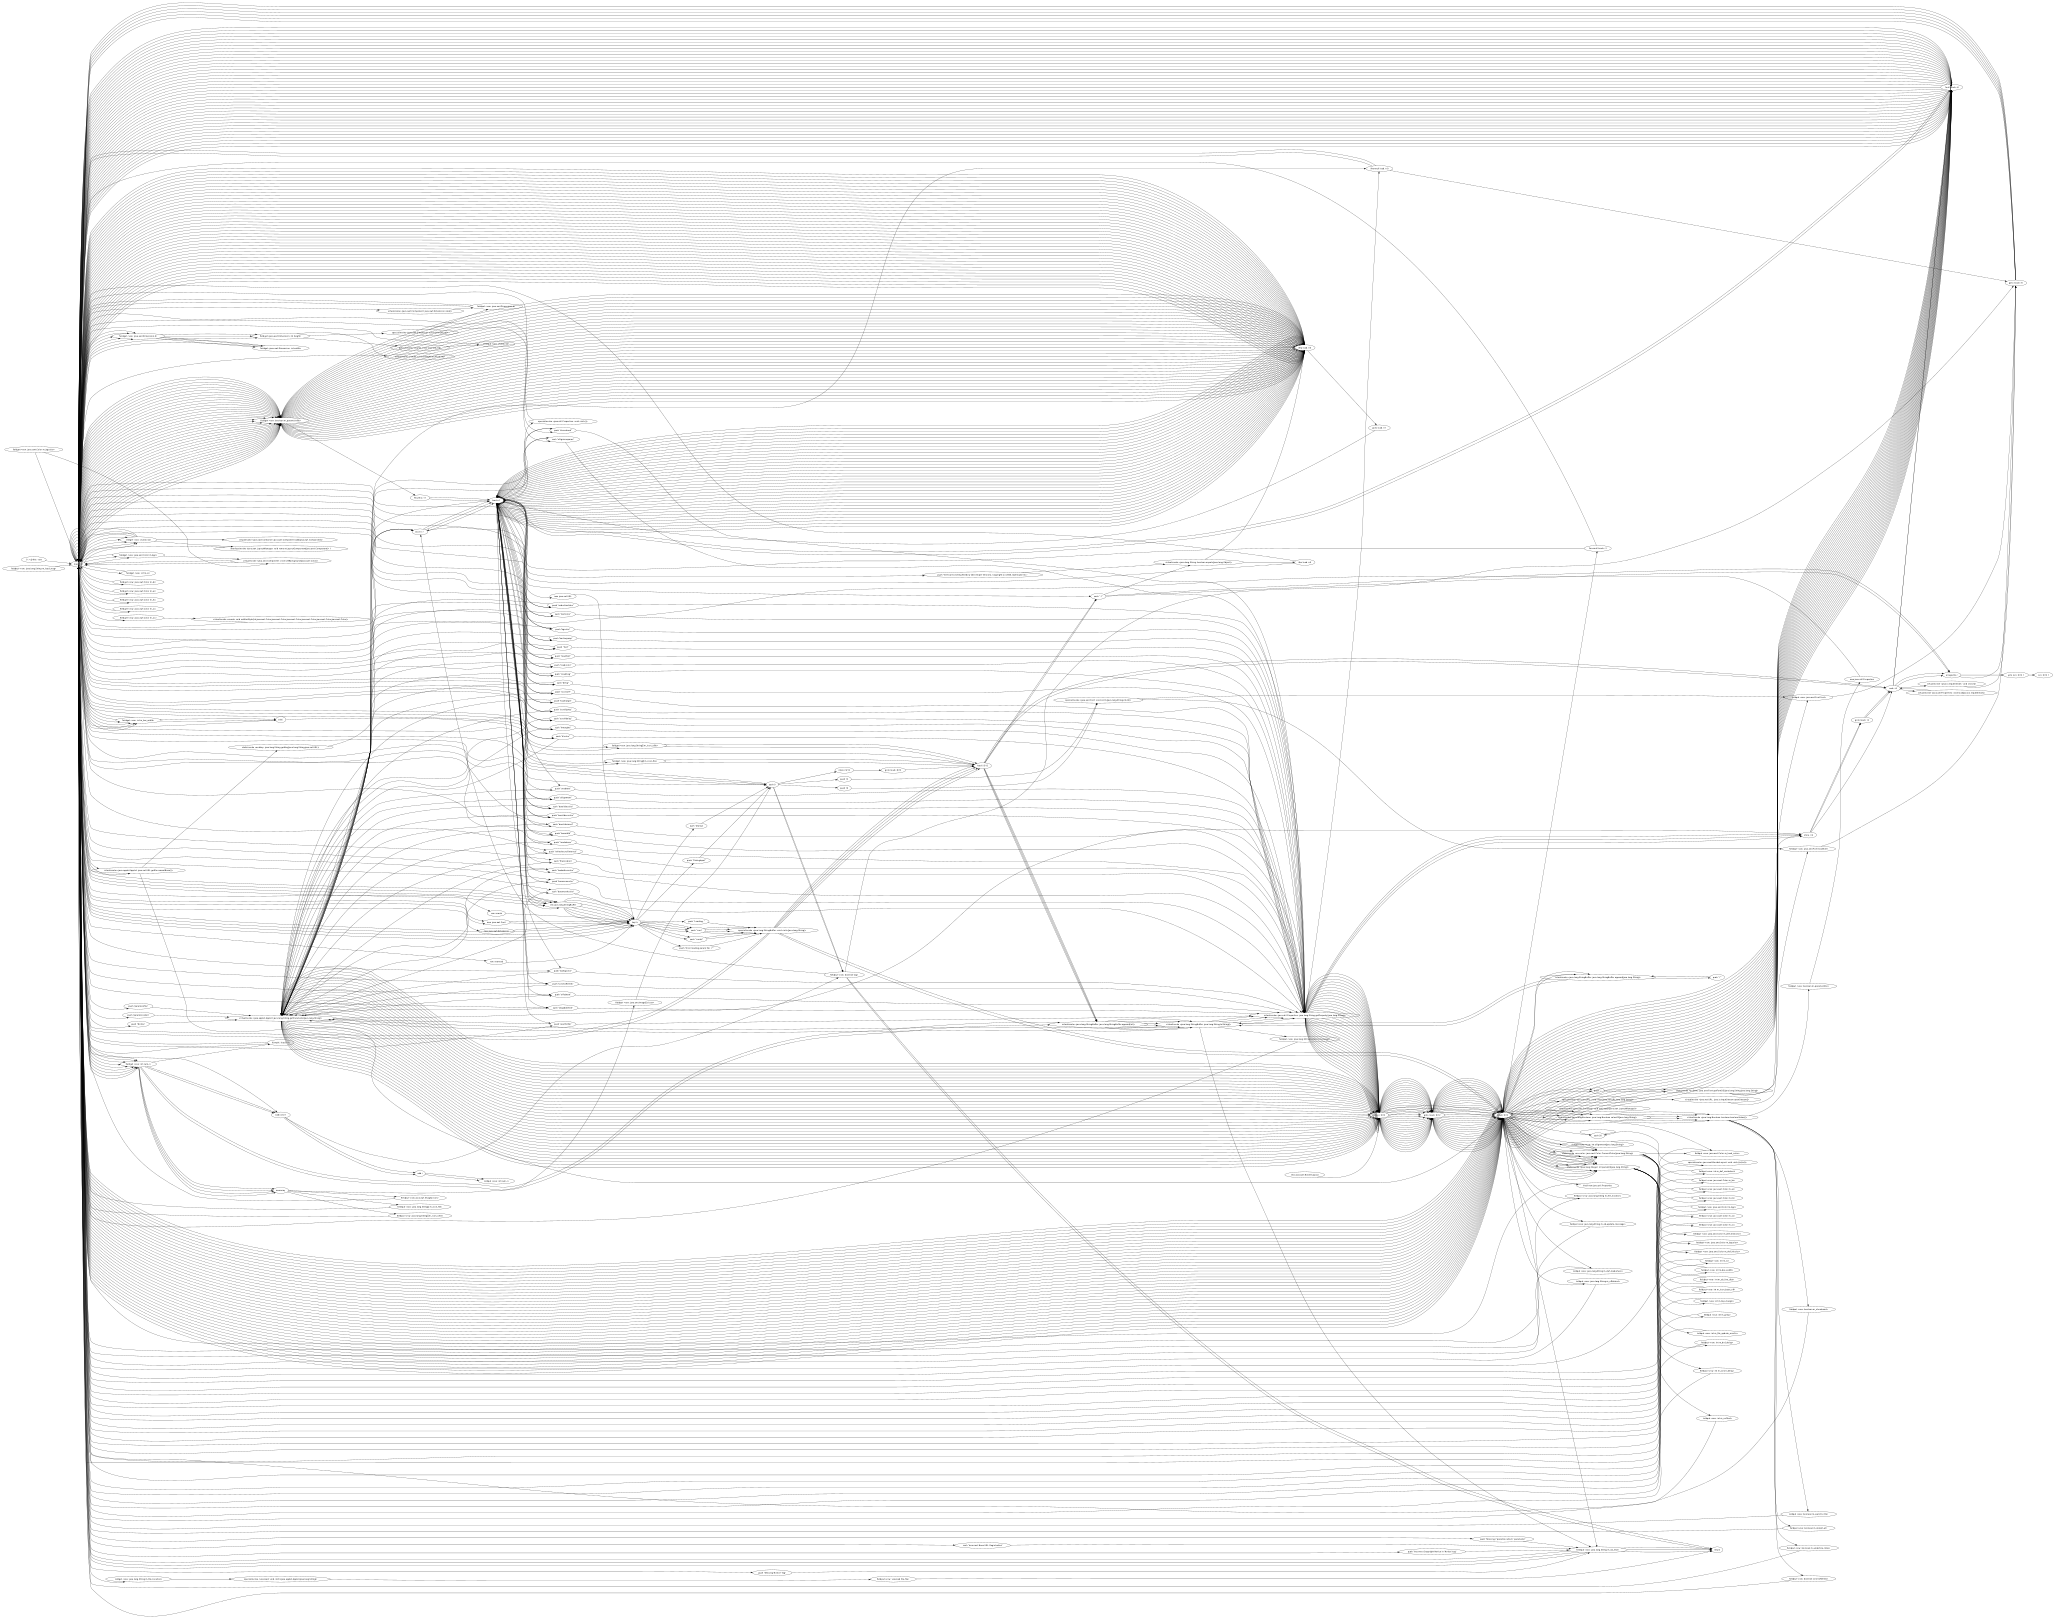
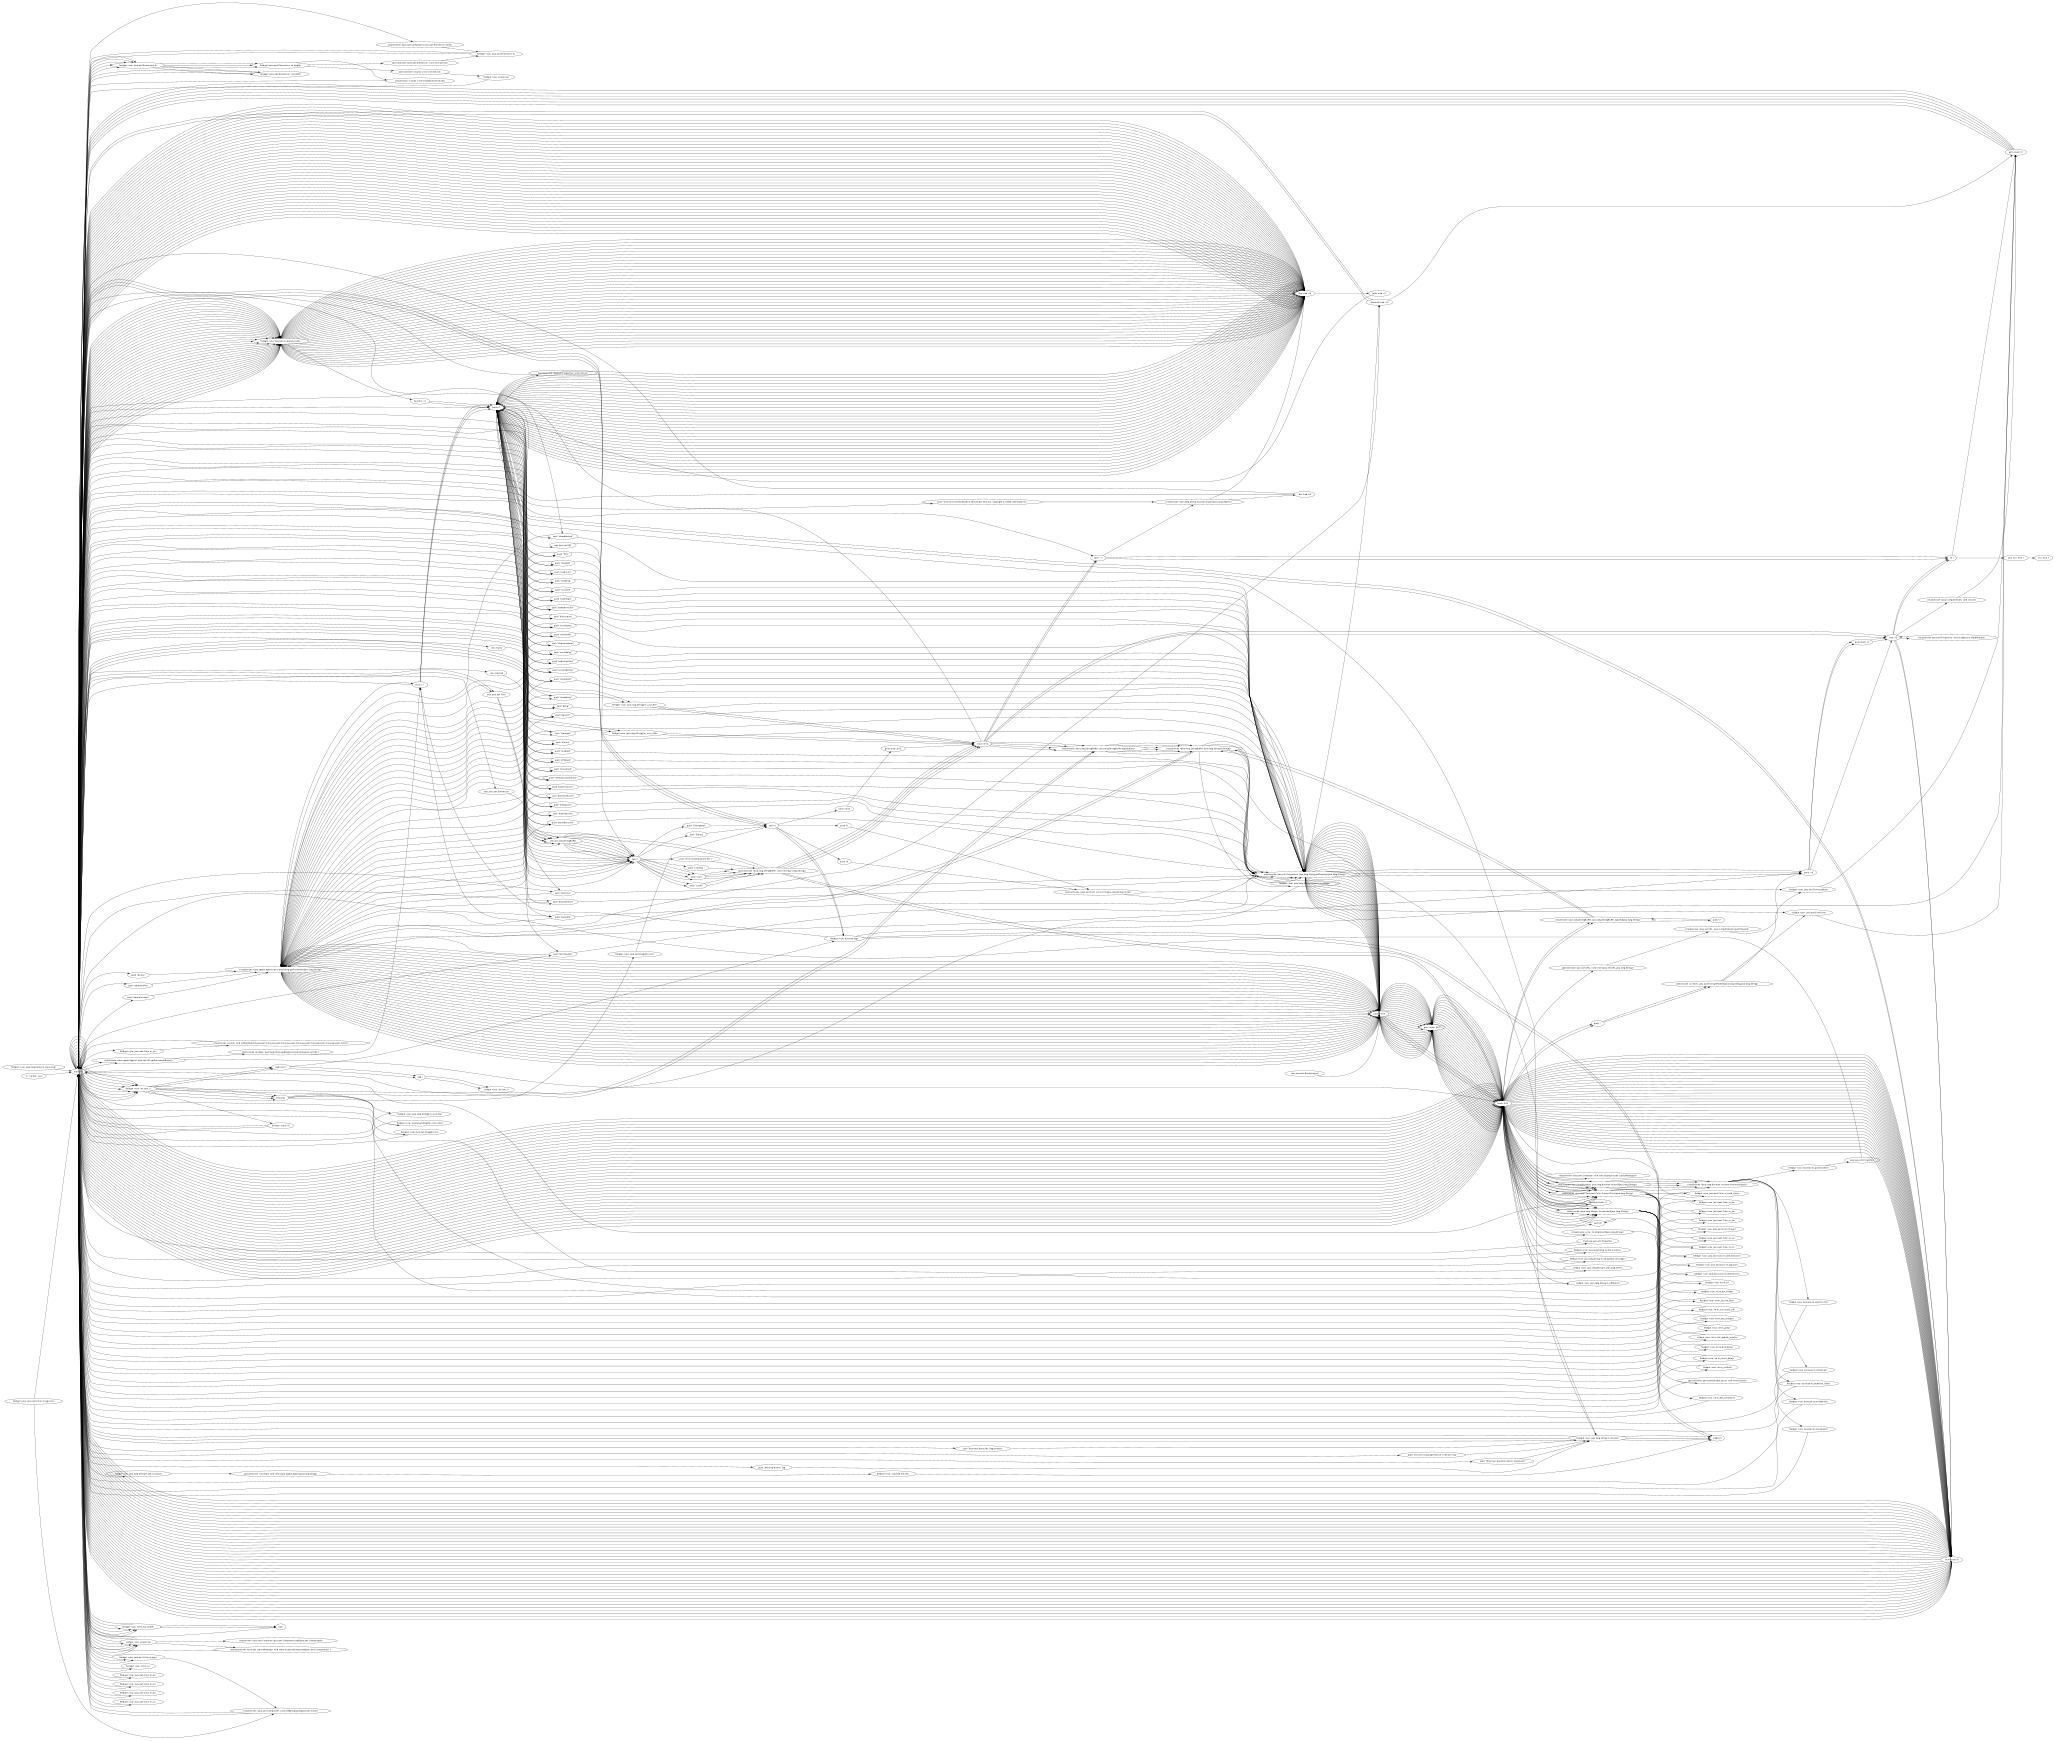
node "arraywrite.r": label "arraywrite.r" -> "int.r"
edge "sub.i" -> "push 0": removed
node "return": label "return" -> "loadfont"
